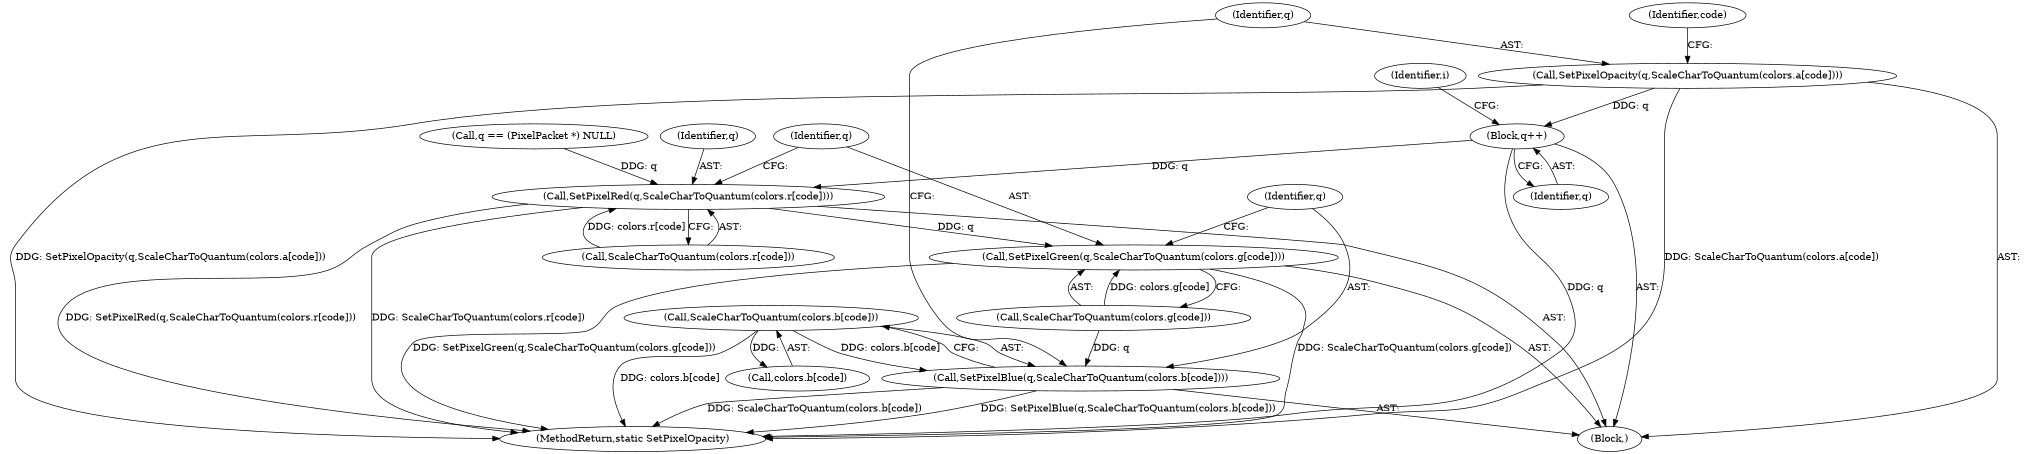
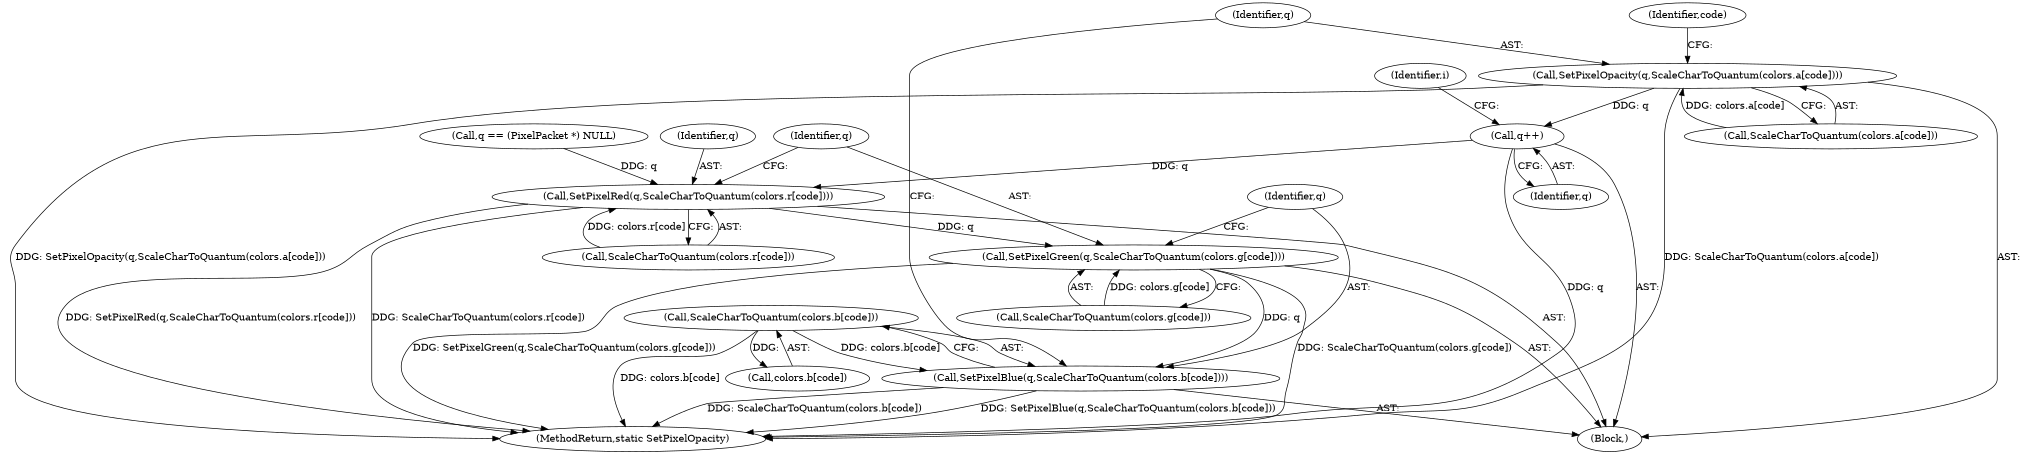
node "(Block,q++)": label "(Block,q++)" -> "(Call,q++)"
node "(Call,ScaleCharToQuantum(colors.a[code]))": added
edge "(Call,ScaleCharToQuantum(colors.g[code]))" -> "(Call,SetPixelBlue(q,ScaleCharToQuantum(colors.b[code])))": now "(Call,SetPixelGreen(q,ScaleCharToQuantum(colors.g[code])))" -> "(Call,SetPixelBlue(q,ScaleCharToQuantum(colors.b[code])))"
